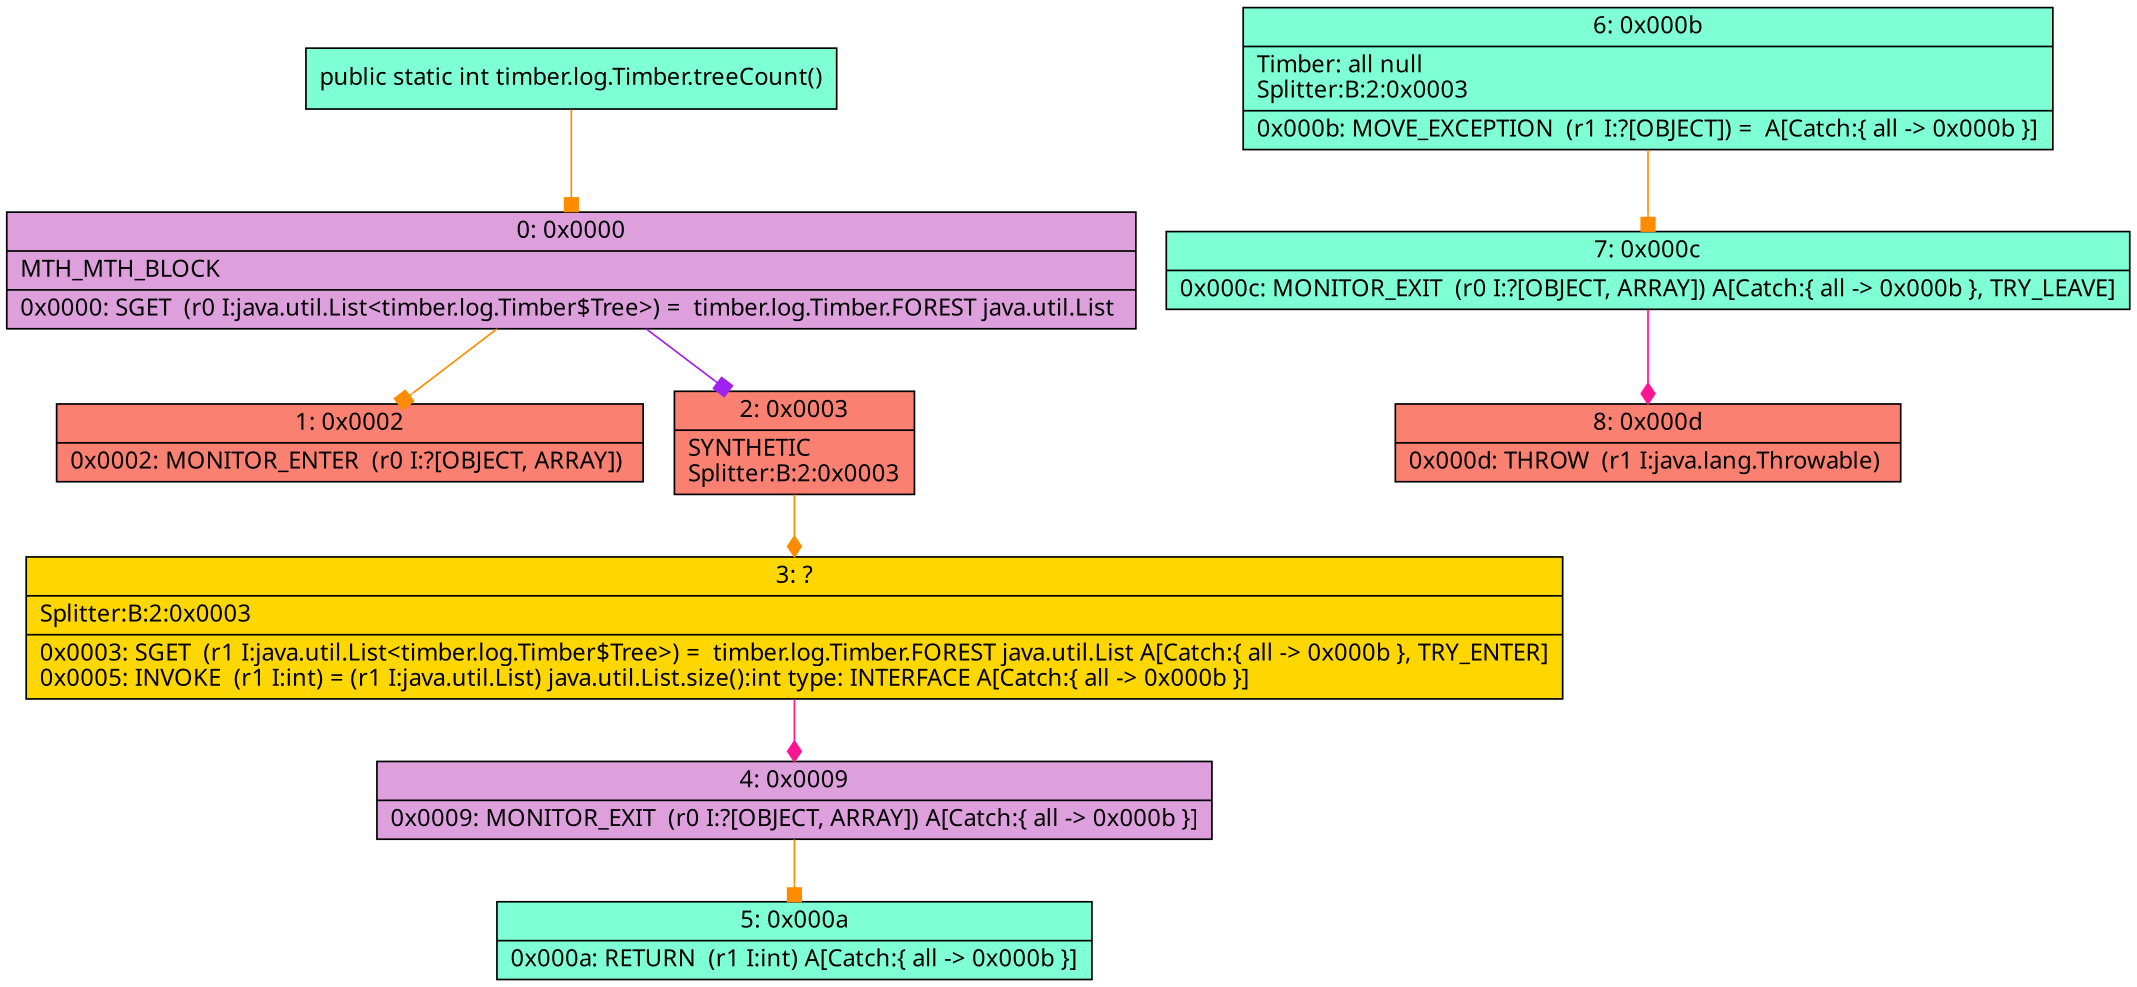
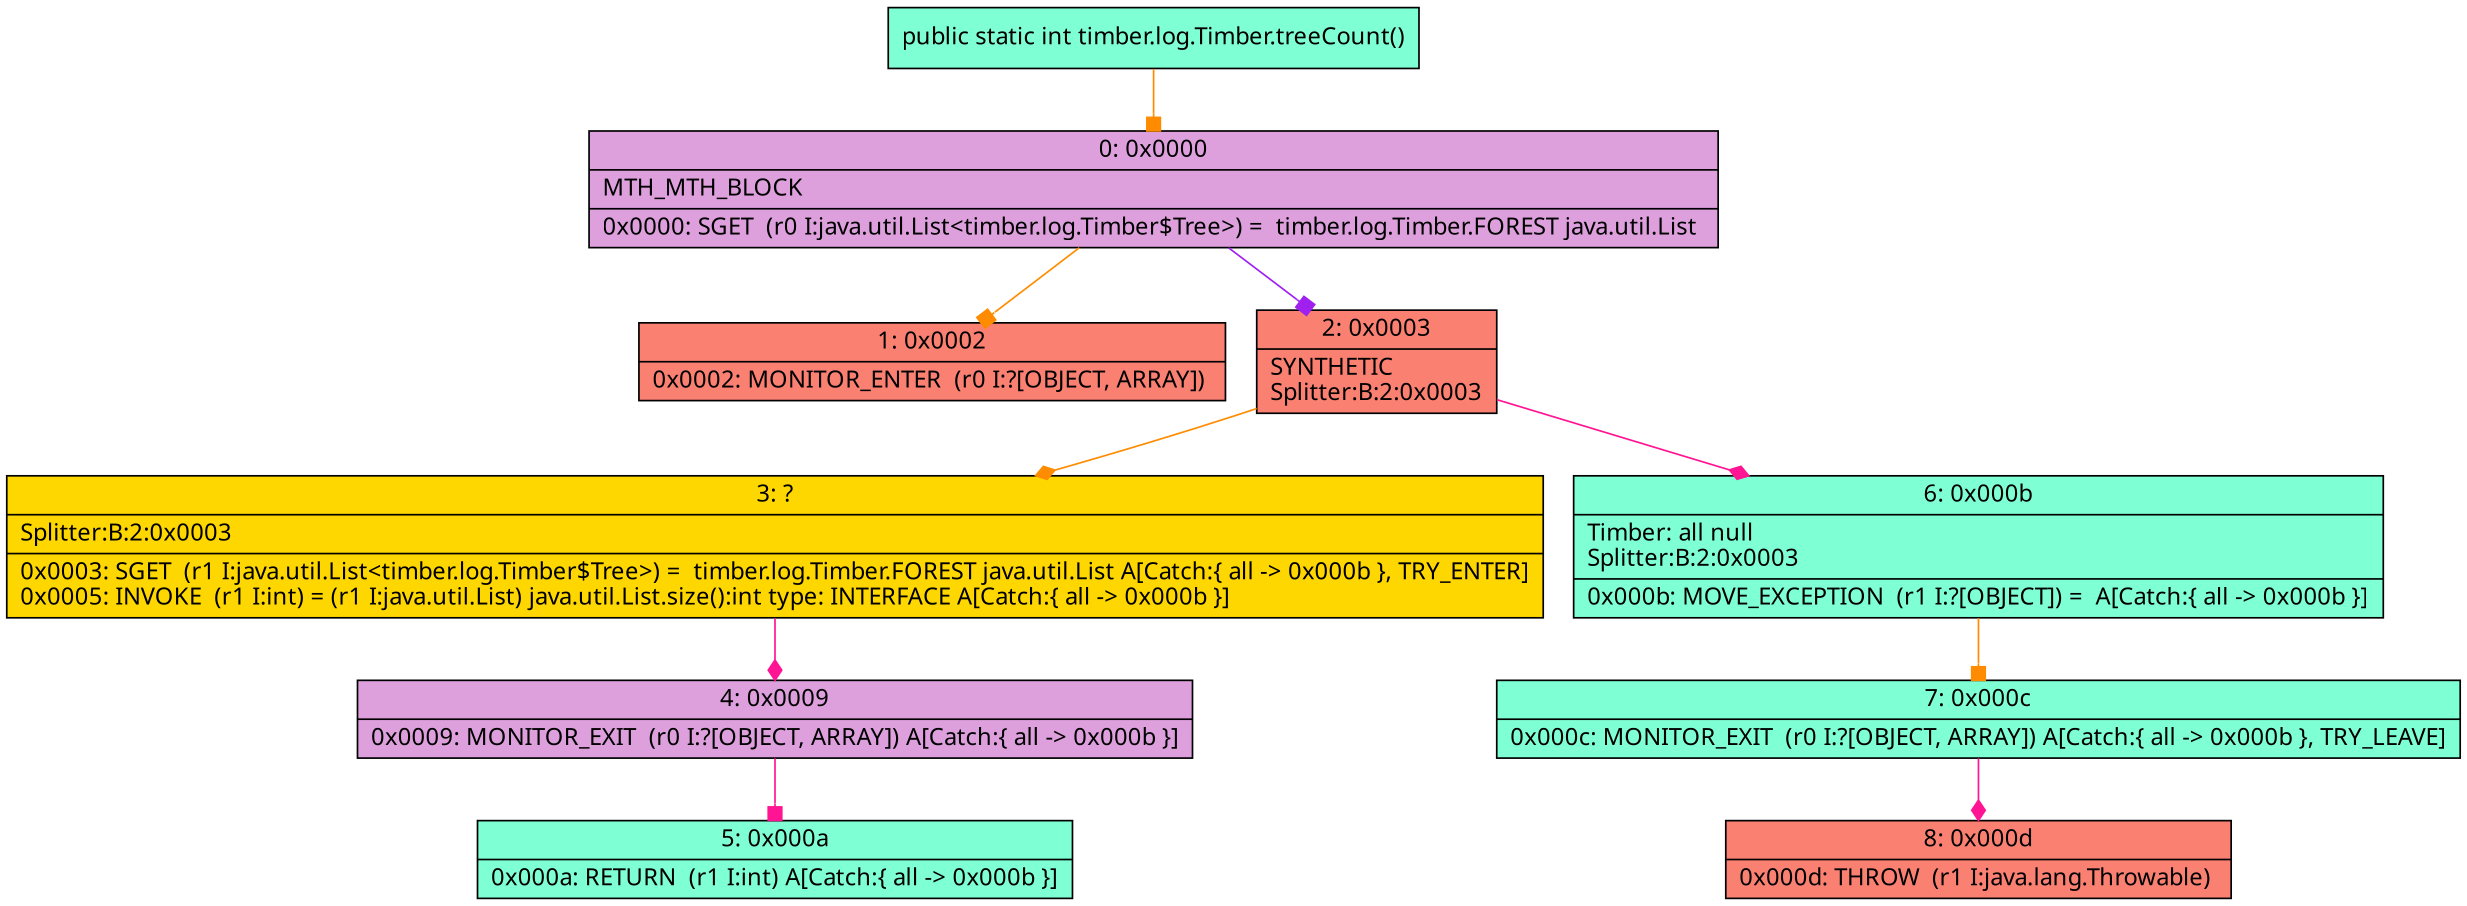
edge "2: 0x0003" -> "6: 0x000b": added
edge "4: 0x0009" -> "5: 0x000a": color darkorange -> deeppink
